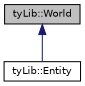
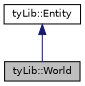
edge "tyLib::Entity" -> "tyLib::World": reversed
